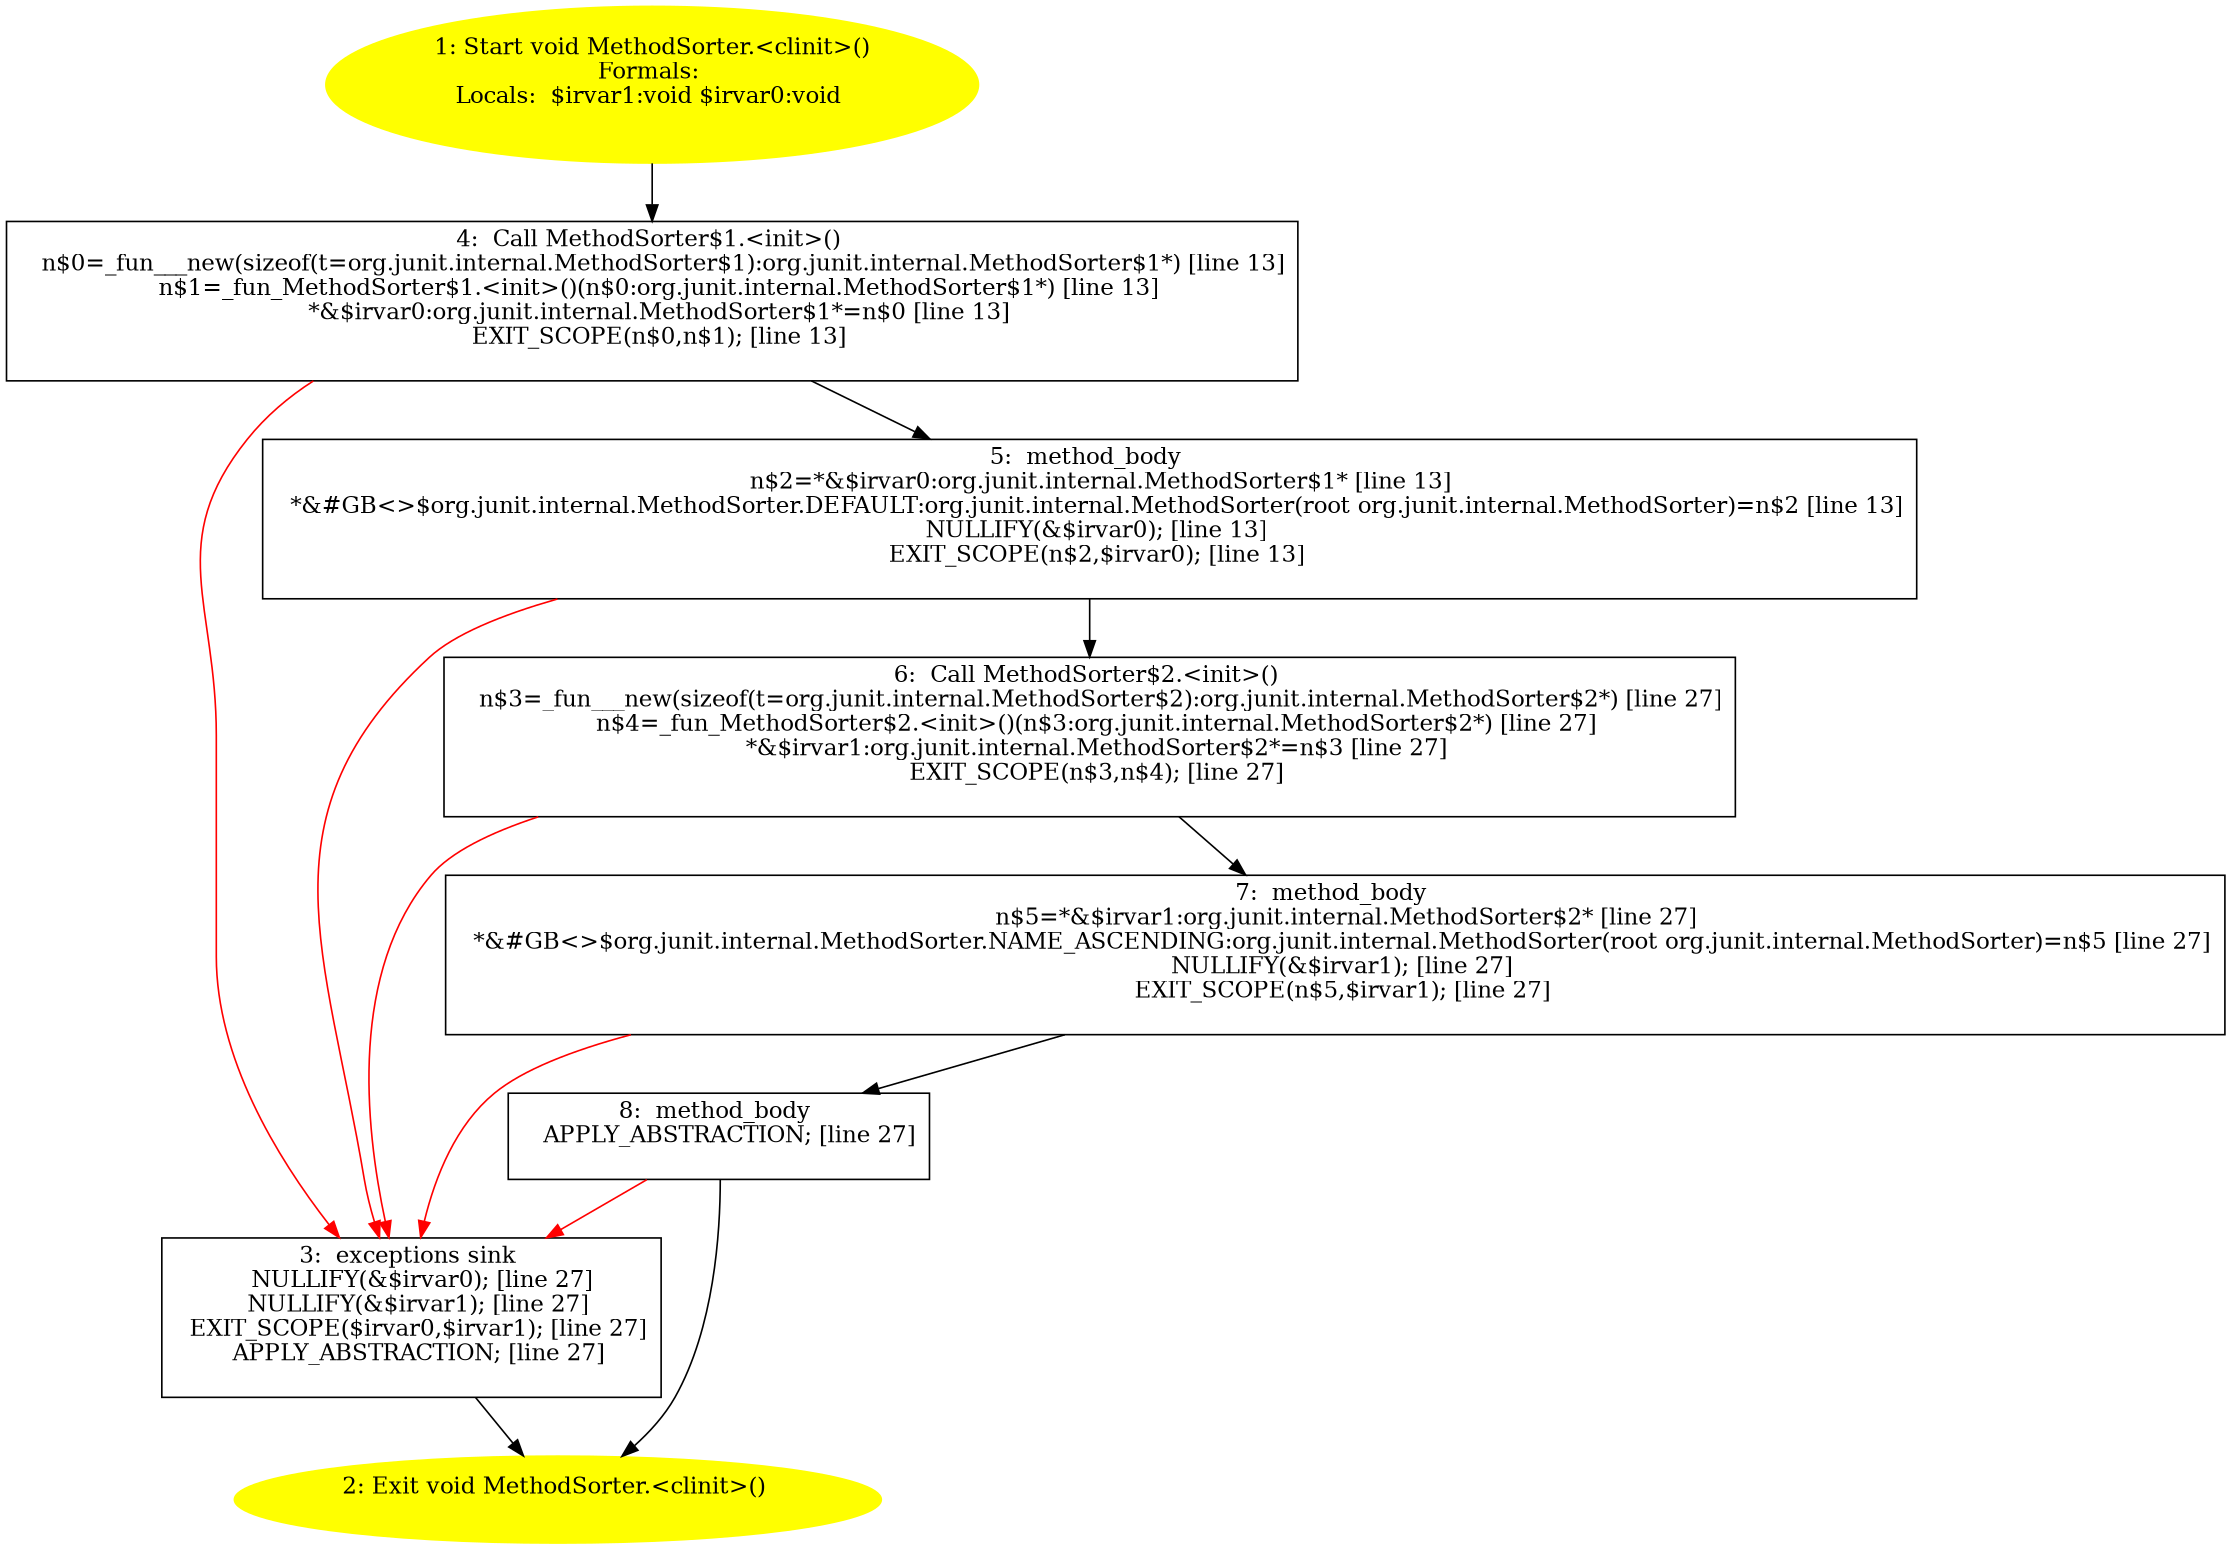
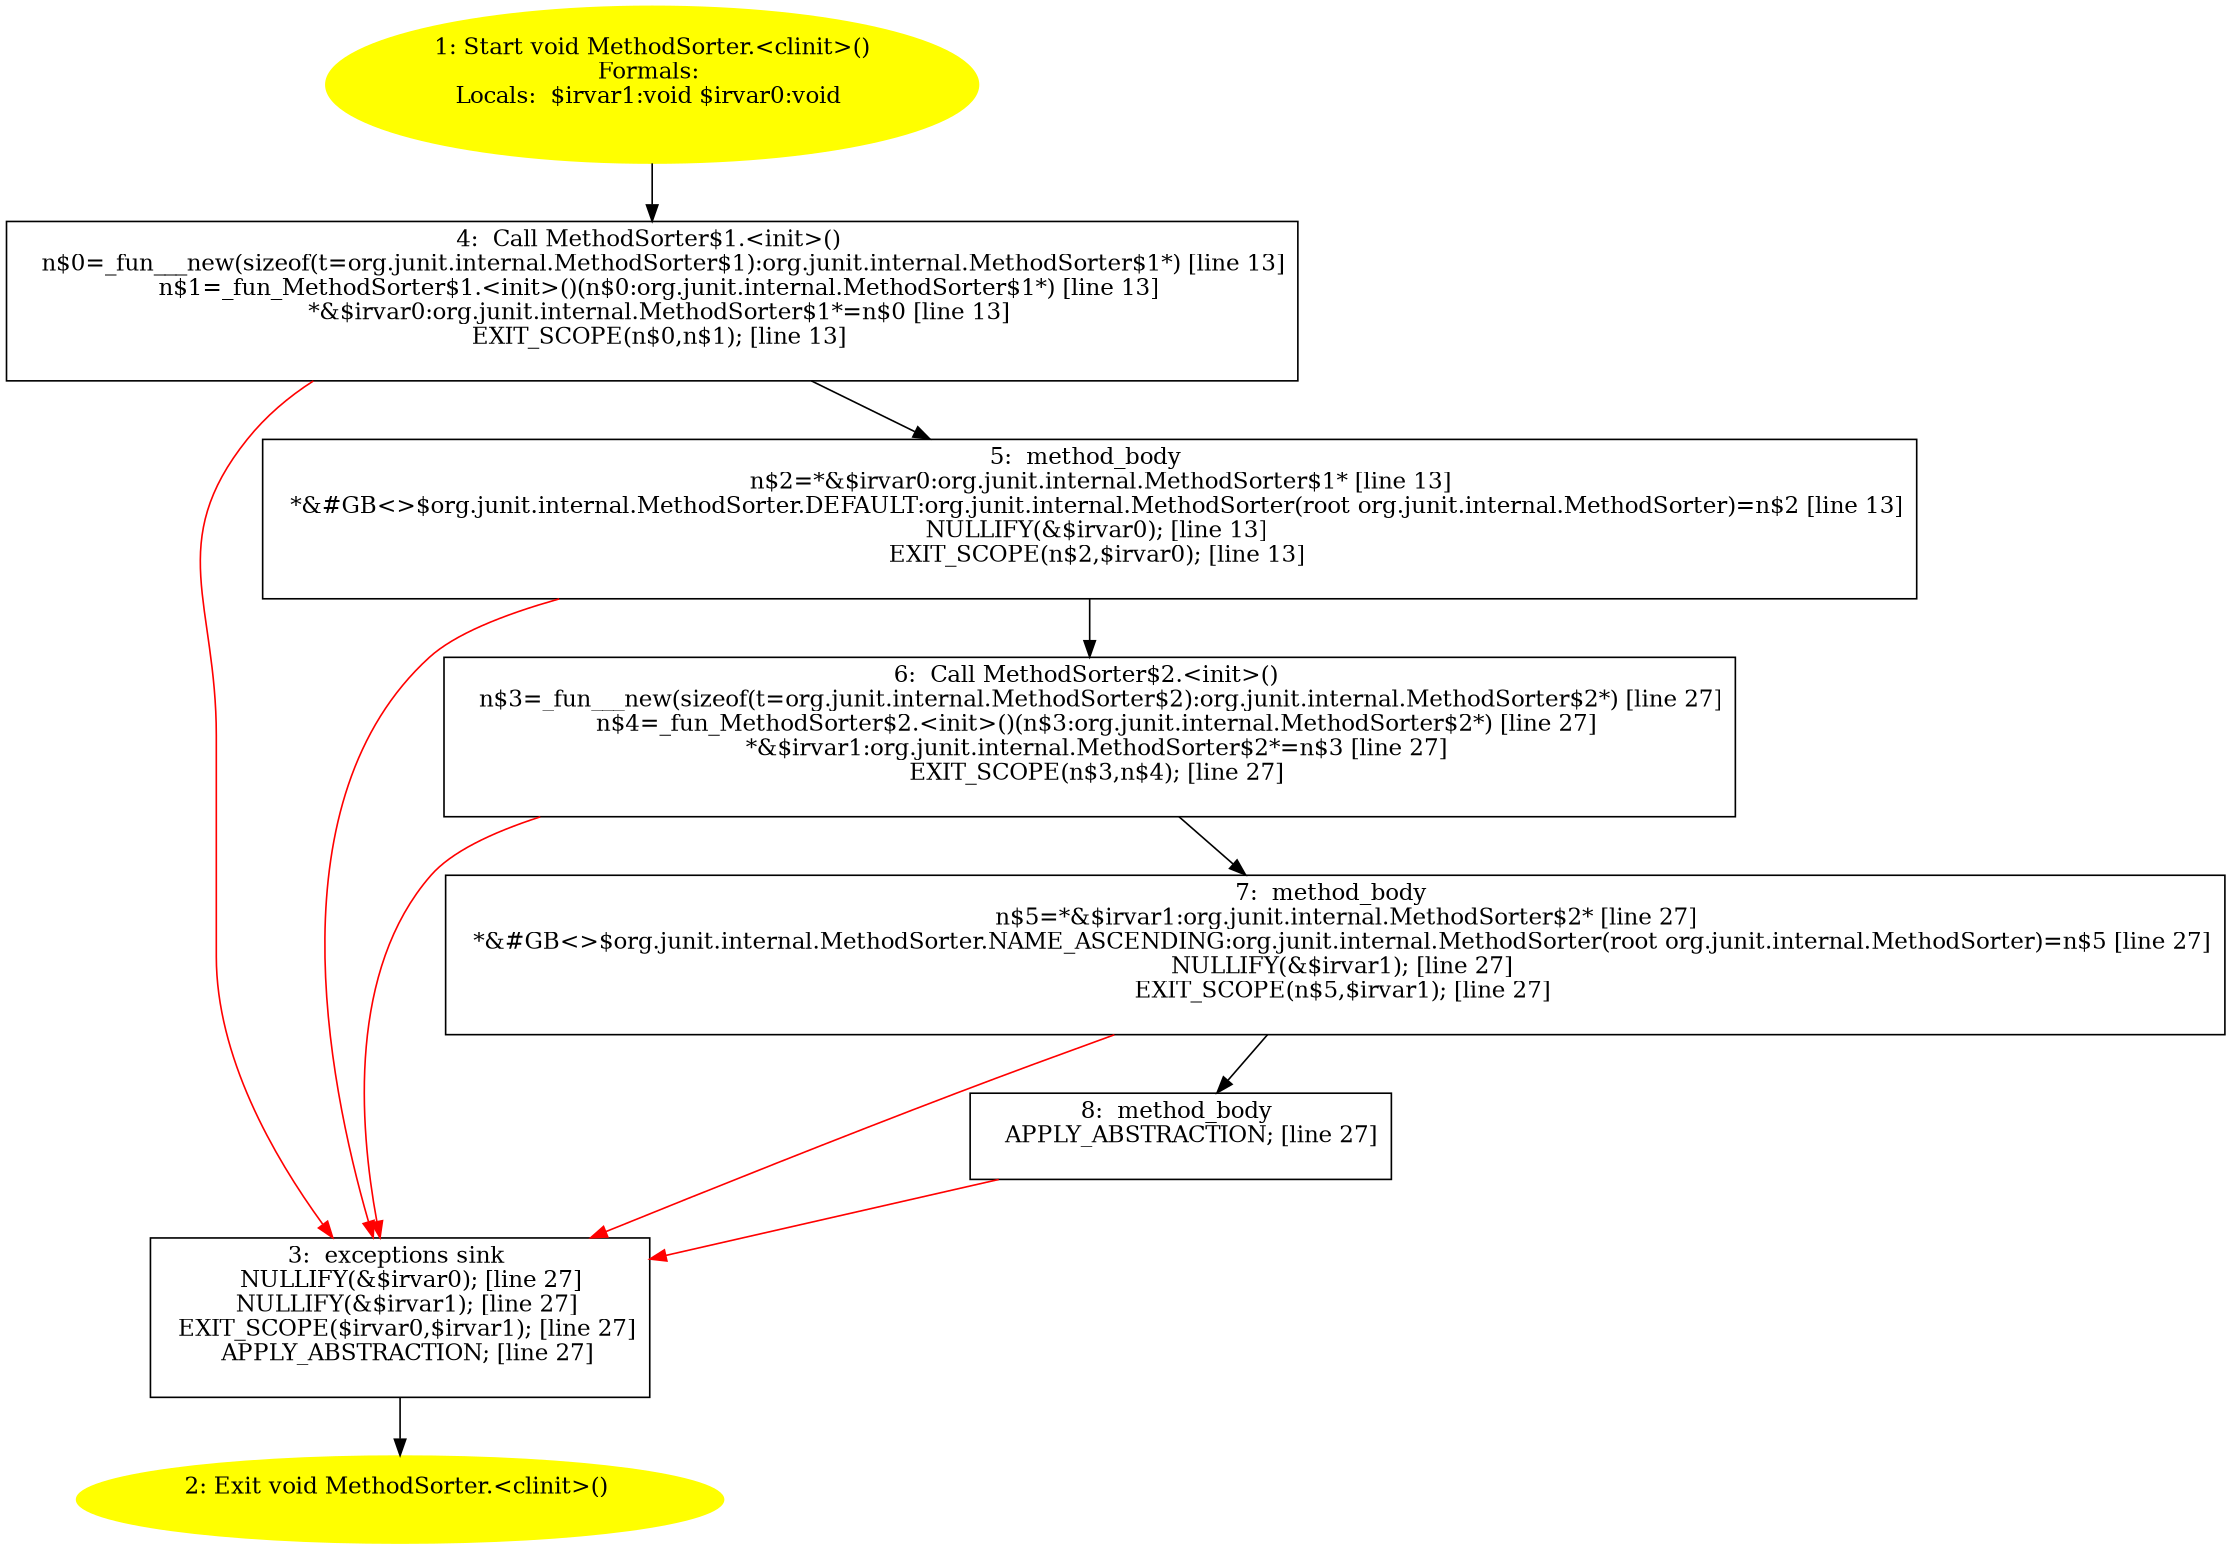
edge "8:  method_body APPLY_ABSTRACTION; [line 27]" -> "2: Exit void MethodSorter.<clinit>()": removed
